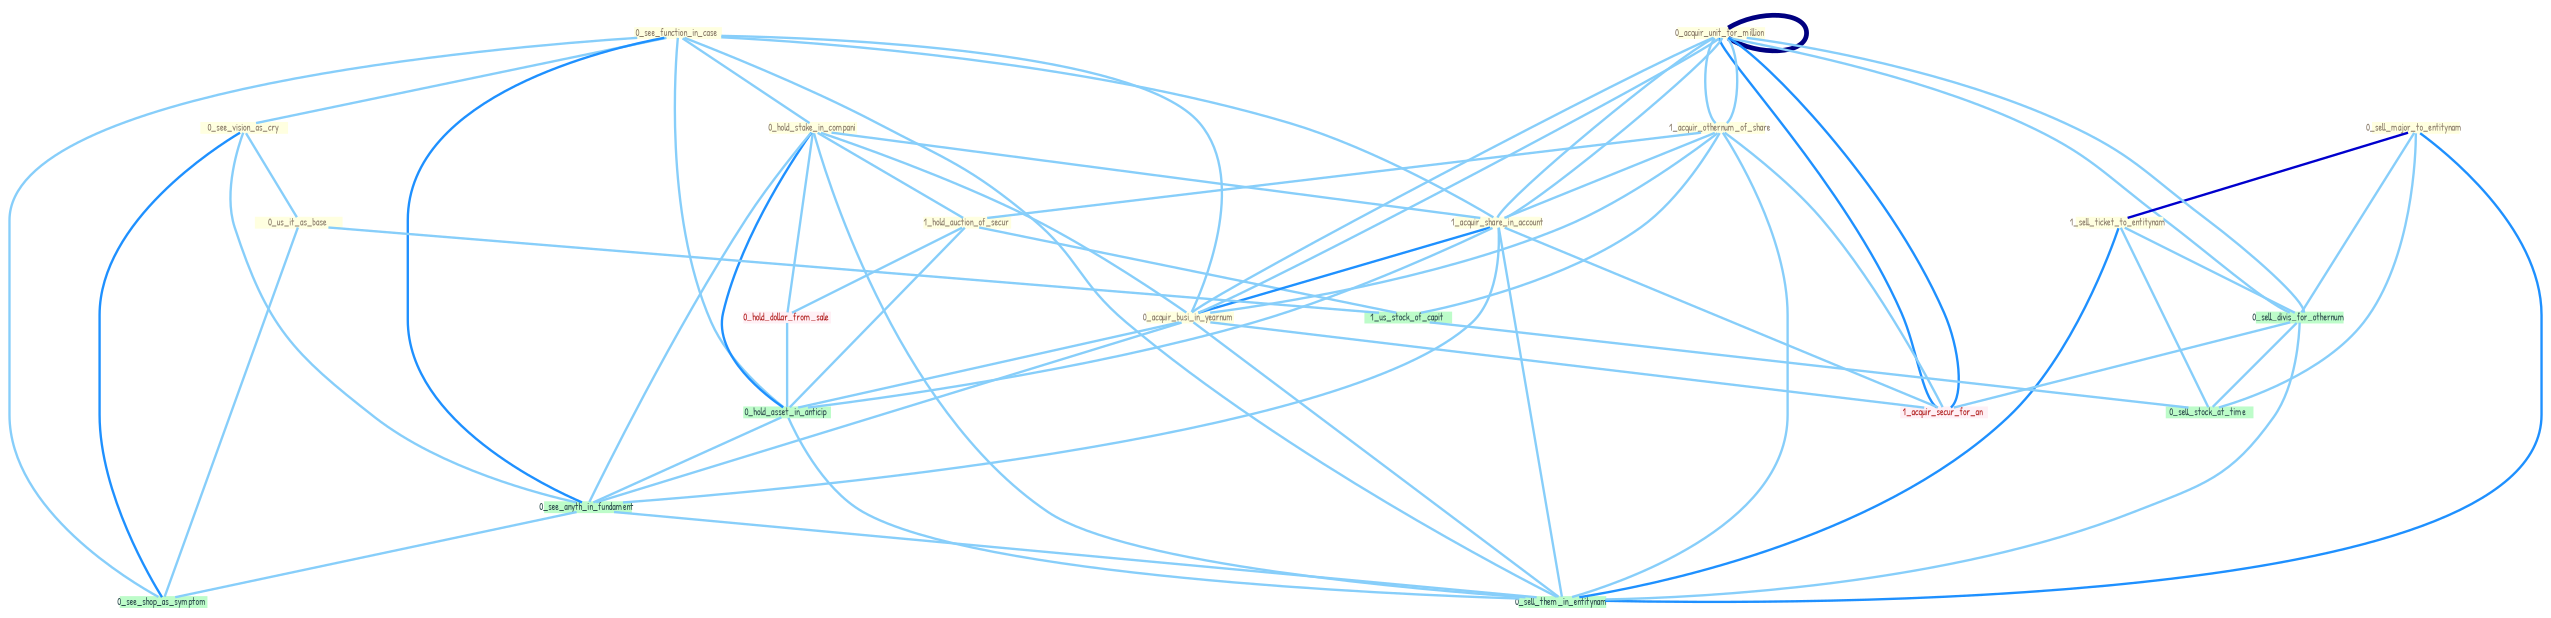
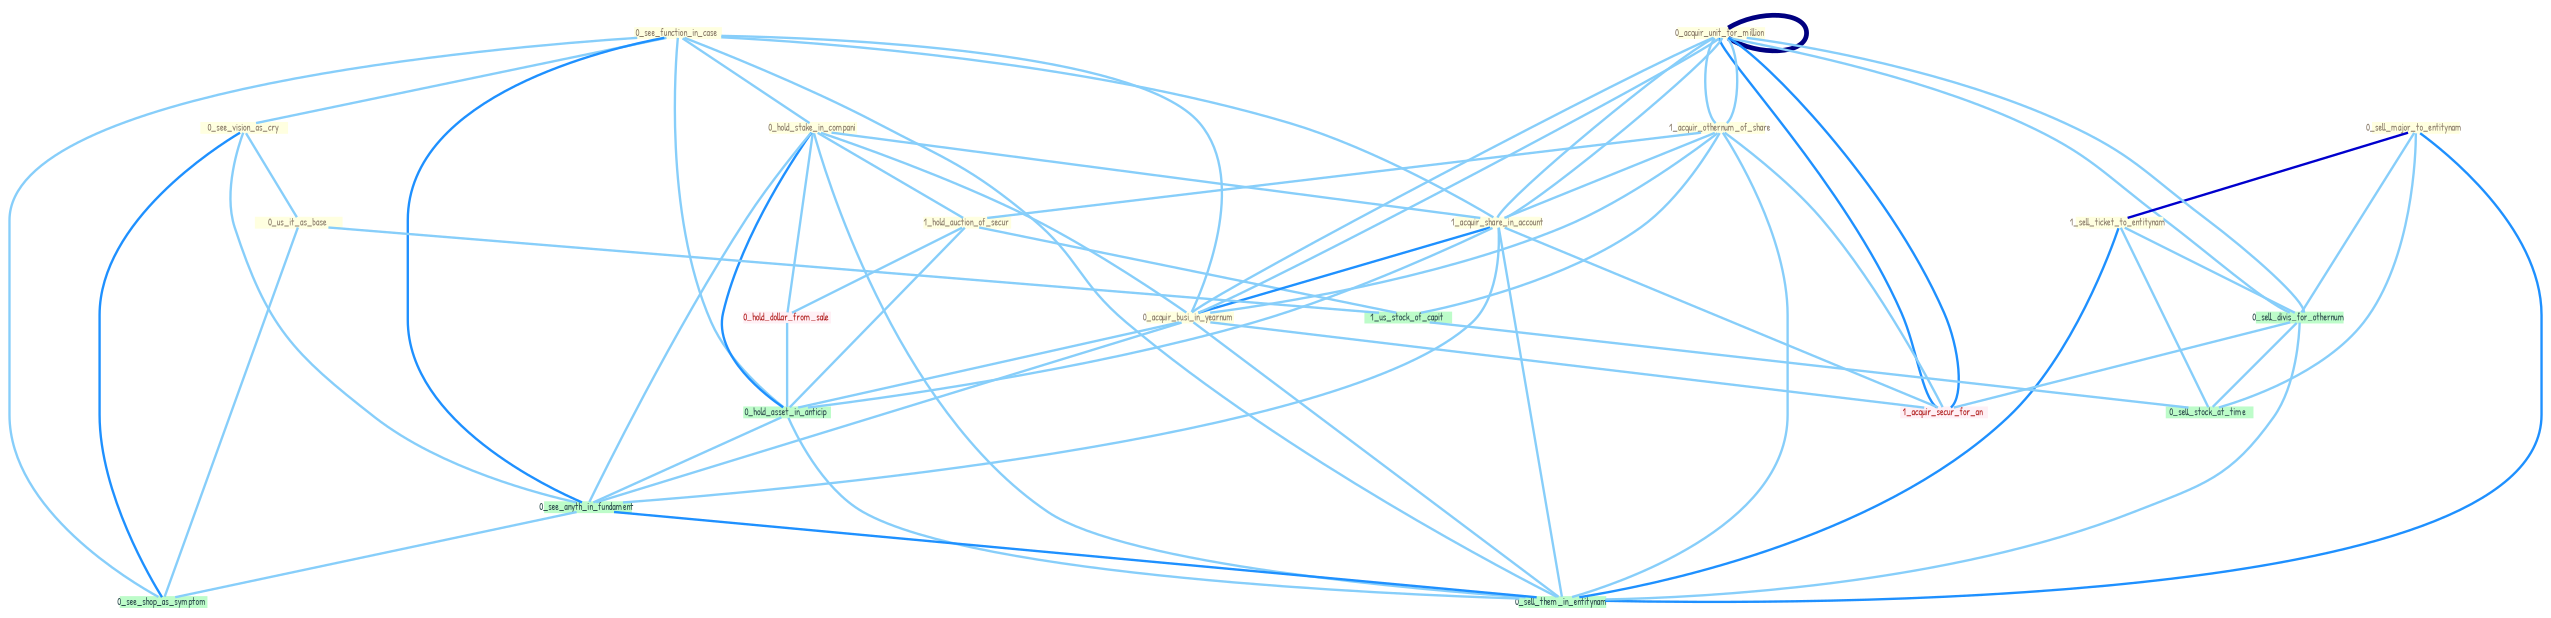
edge "0_see_anyth_in_fundament" -- "0_sell_them_in_entitynam": color #87cefa -> #1e90ff
